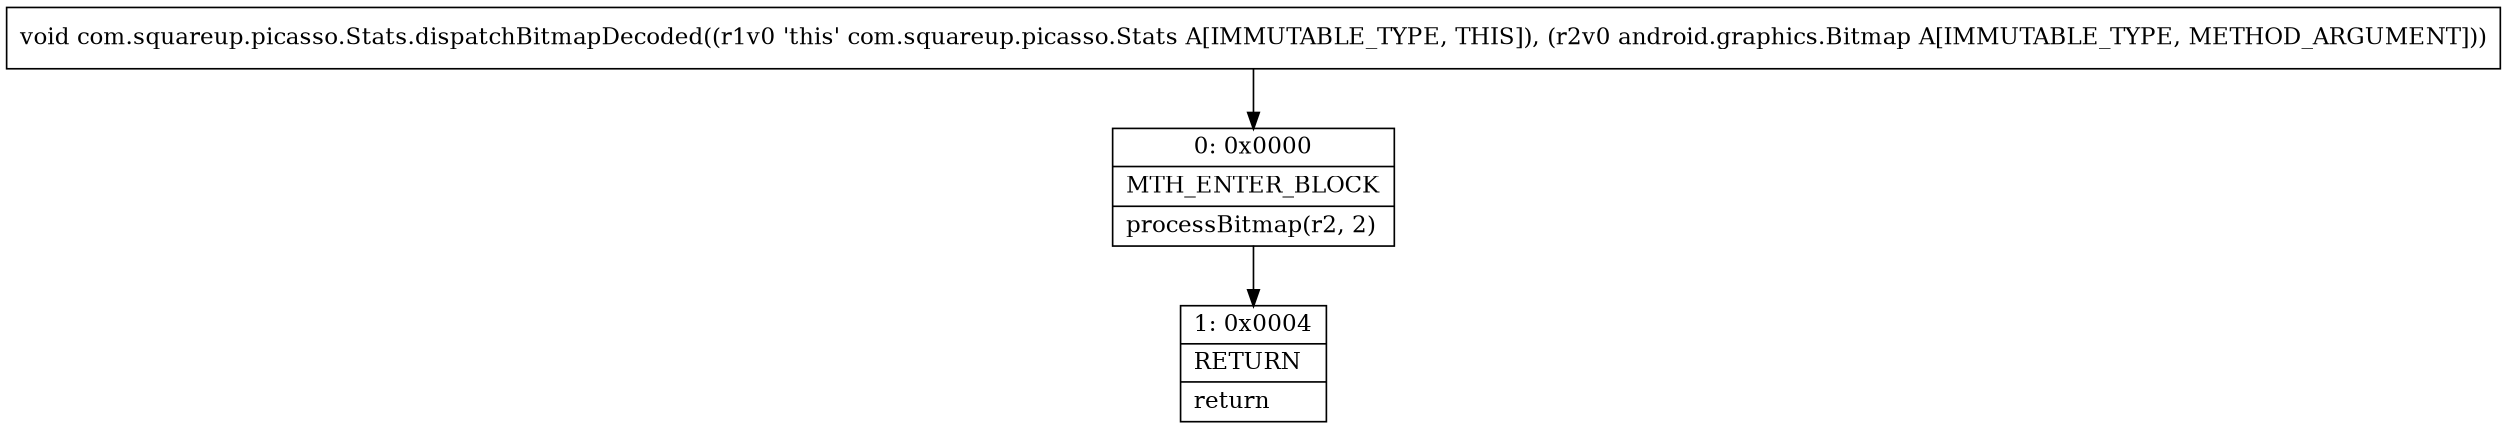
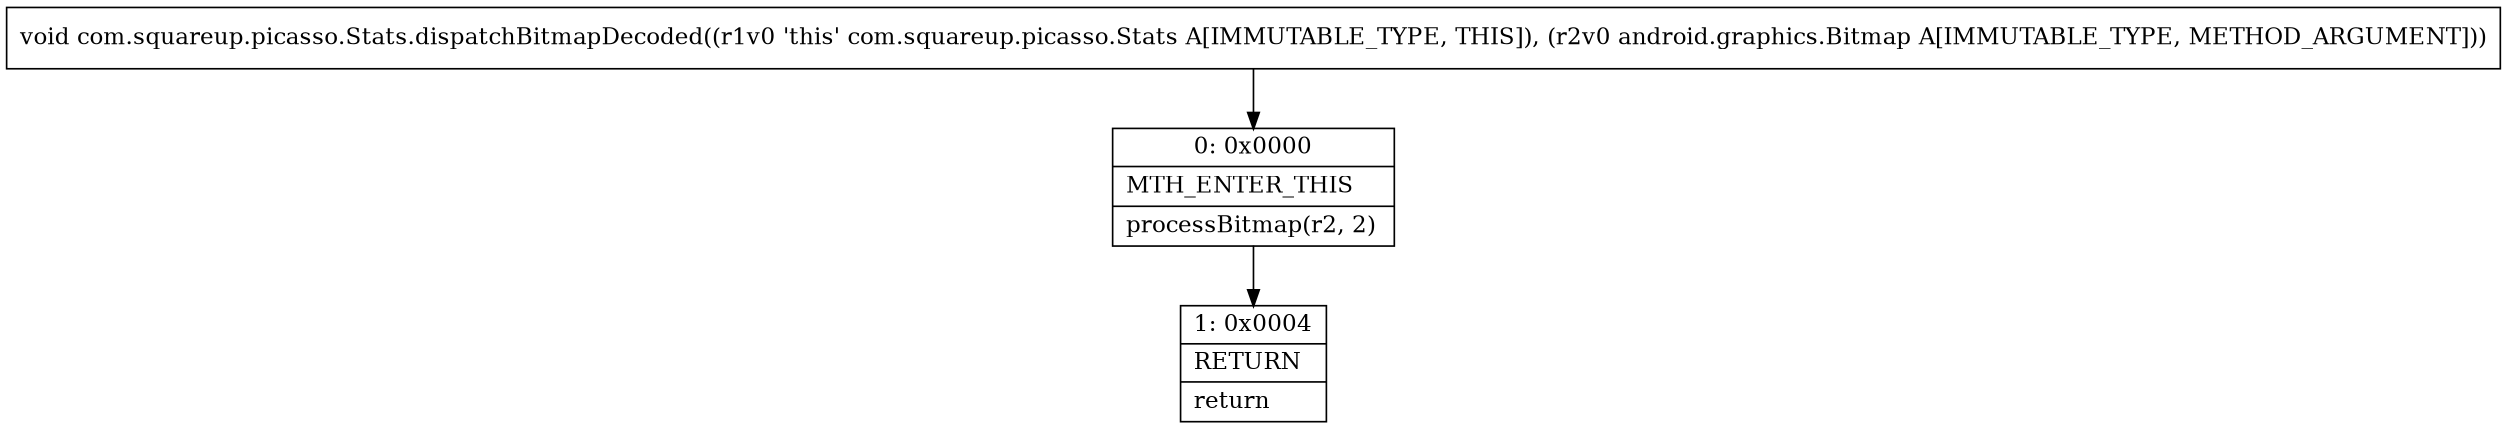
node "0: 0x0000": text "MTH_ENTER_BLOCK" -> "MTH_ENTER_THIS"
